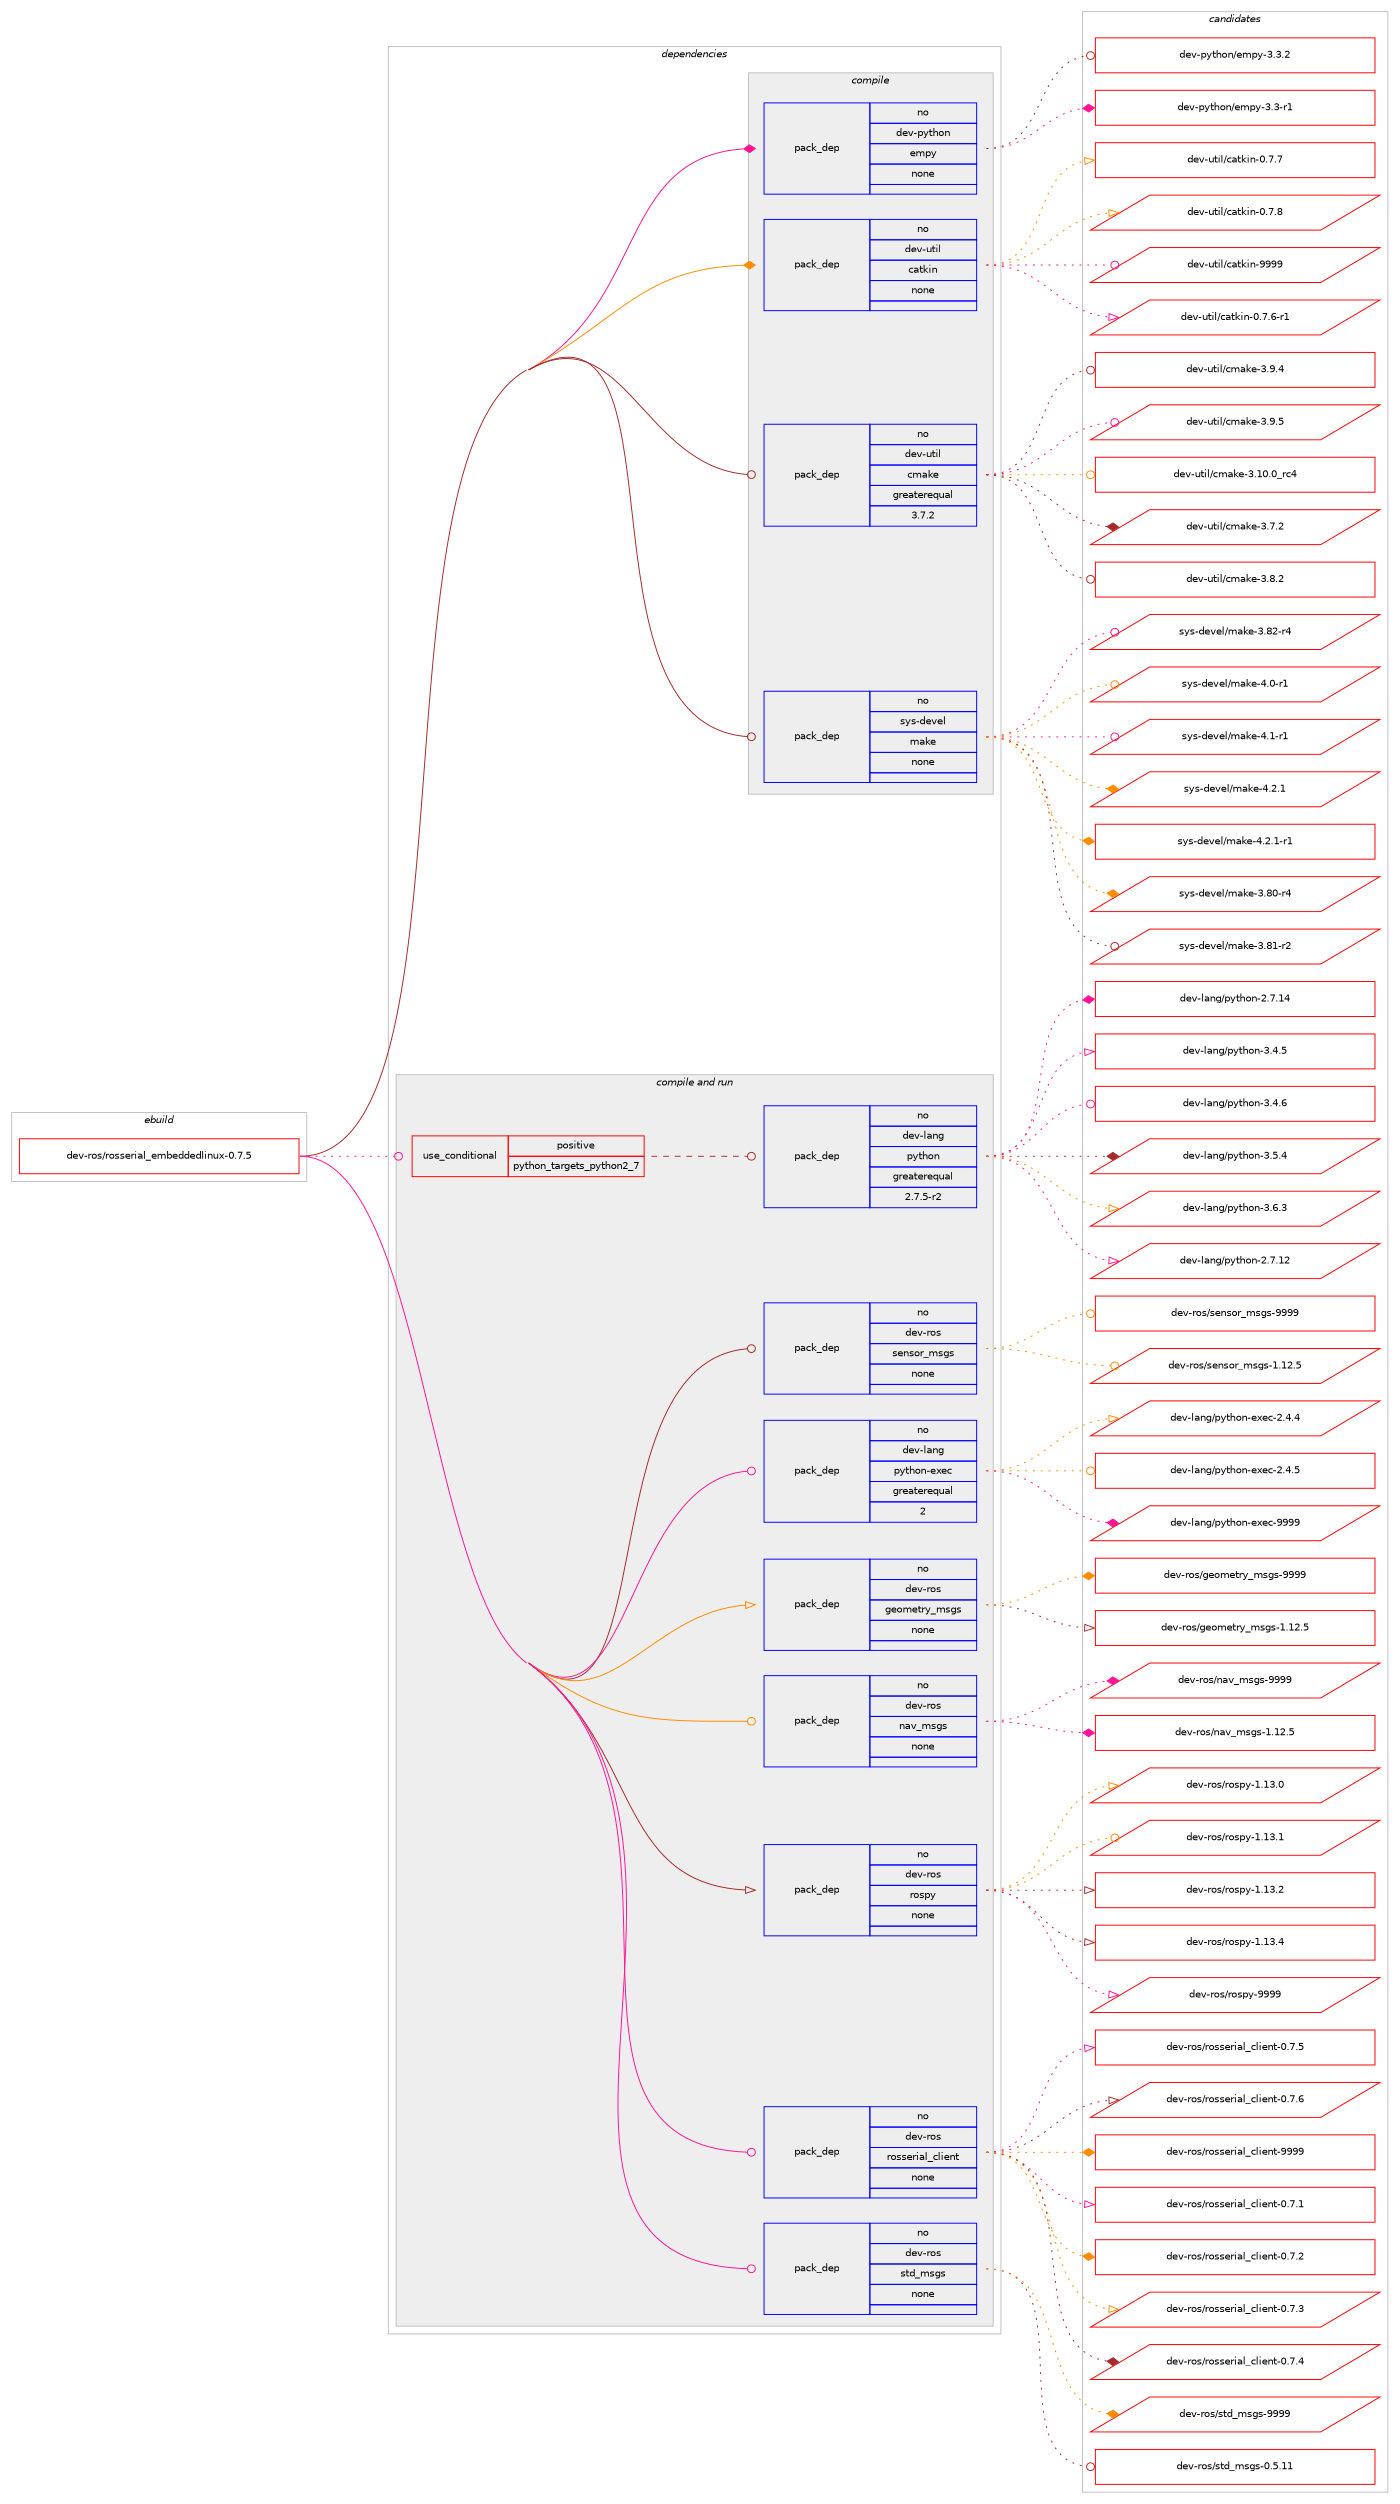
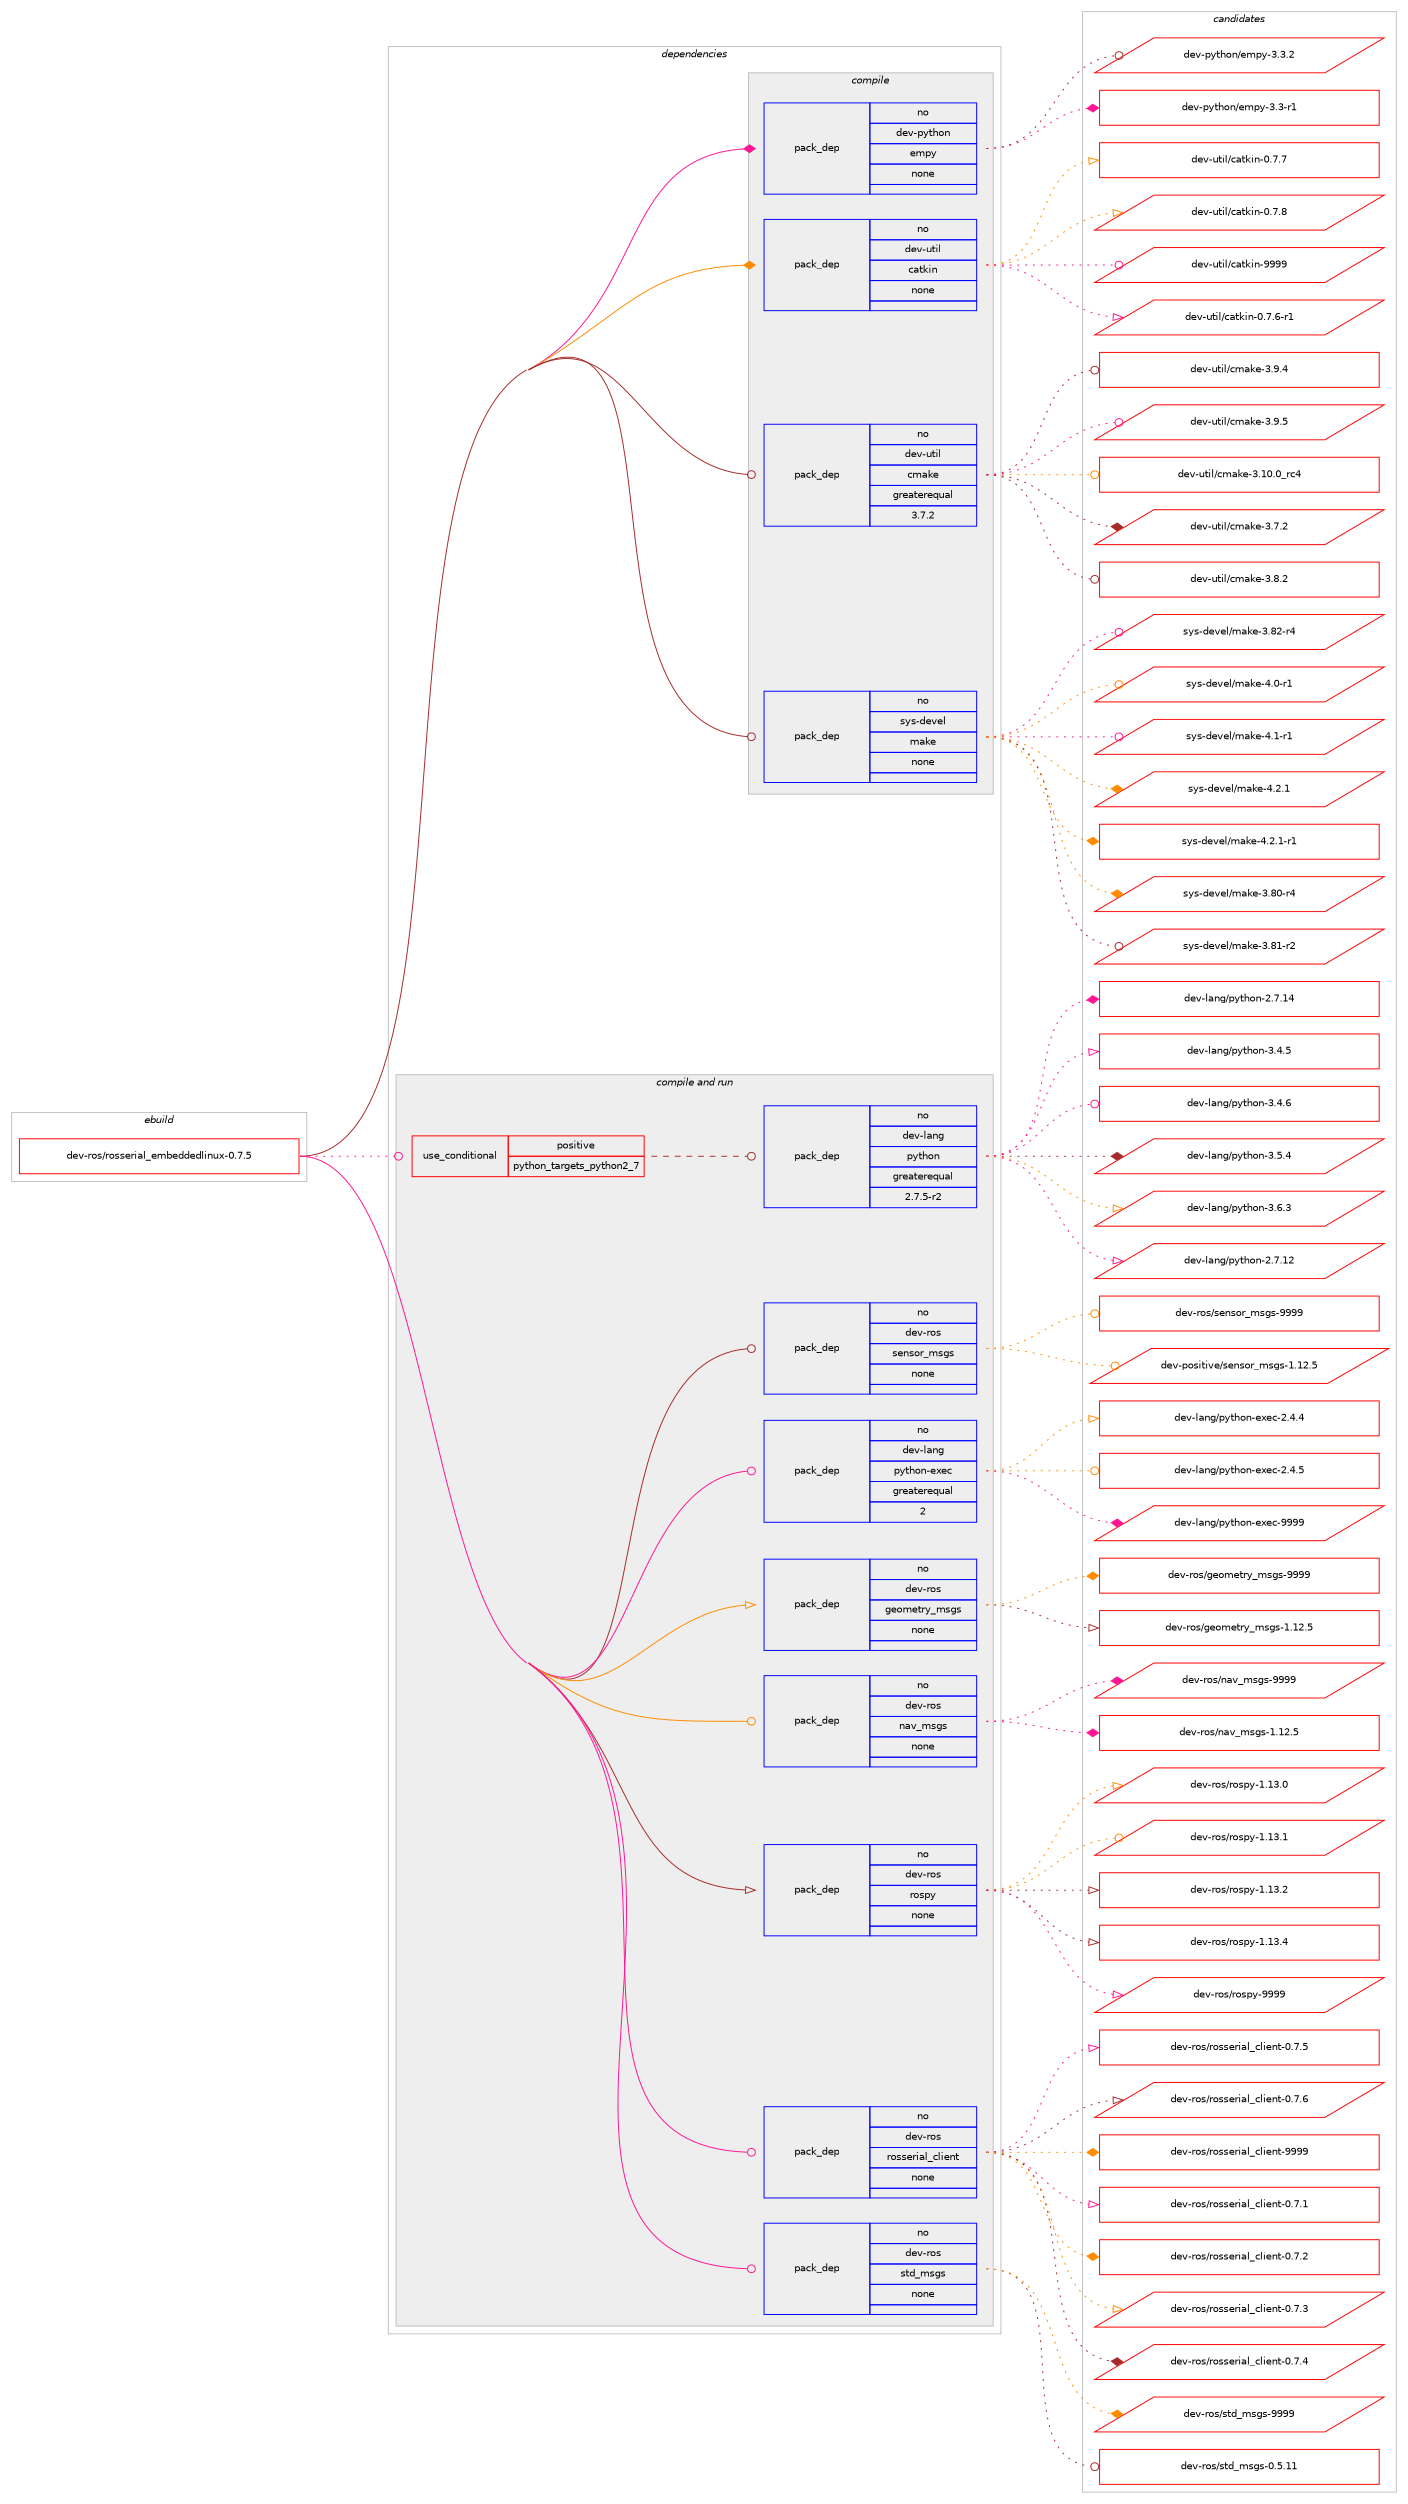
node "dev-python/empy-3.3.2": shape box -> parallelogram
node "dev-ros/sensor_msgs-1.12.5": label "dev-ros/sensor_msgs-1.12.5" -> "dev-positive/sensor_msgs-1.12.5"
node "dev-lang/python-exec-2.4.4": shape parallelogram -> box
